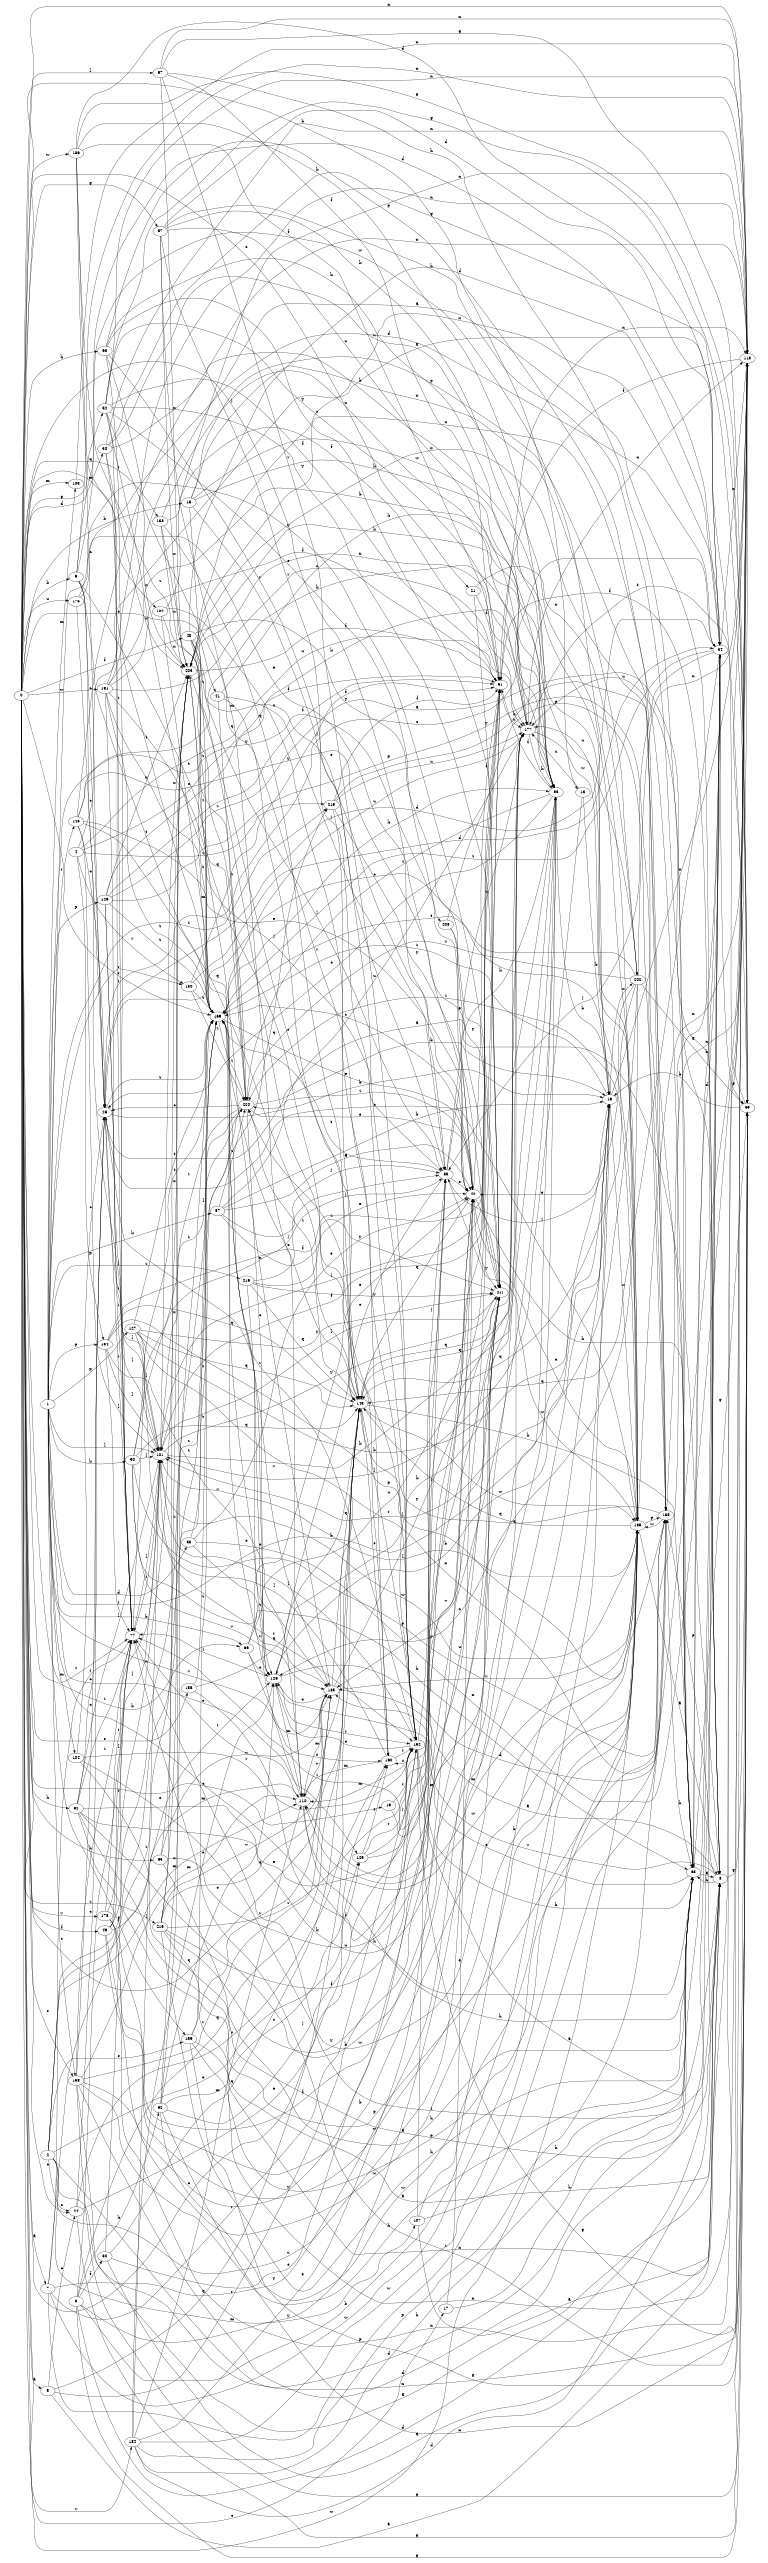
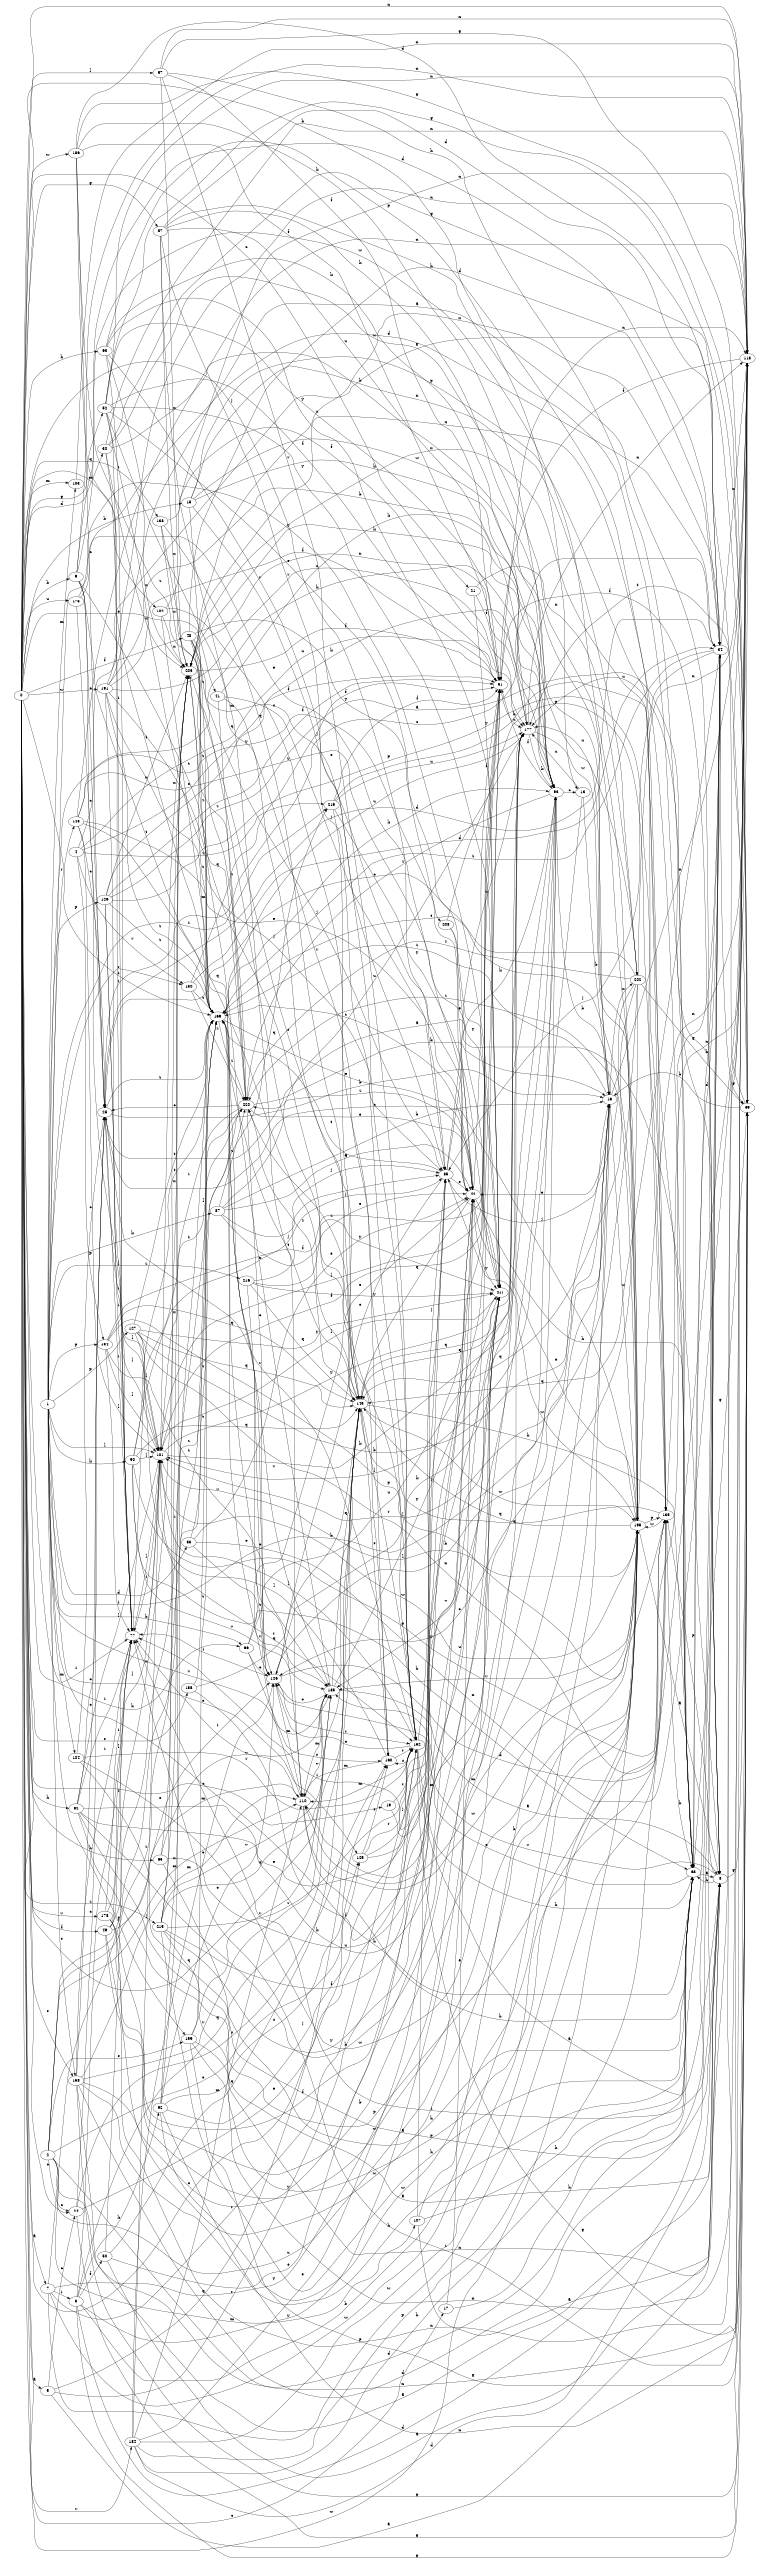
edge "138" -> "177": removed, label "u"
edge "93" -> "25": now "93" -> "13"
edge "143" -> "169": label "o" -> "t"
edge "7" -> "77": now "7" -> "3"
